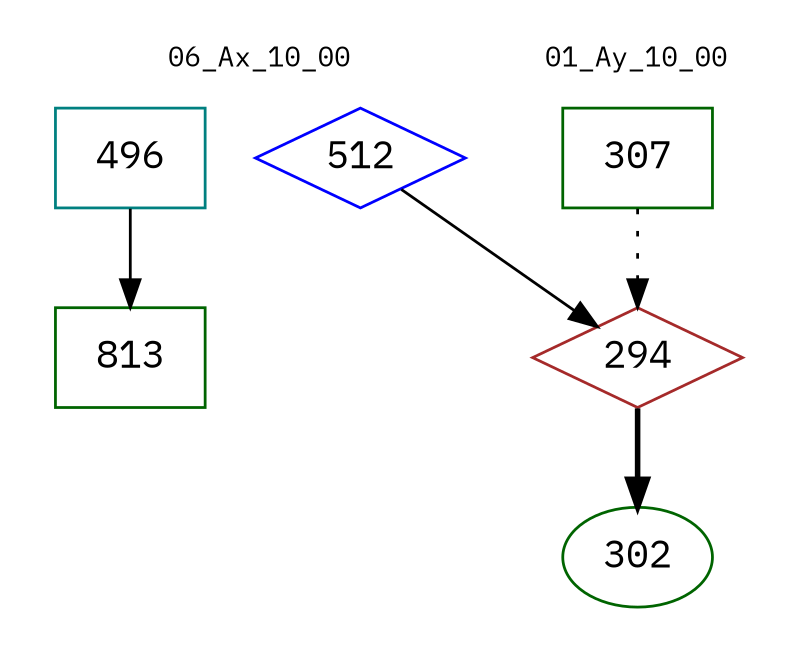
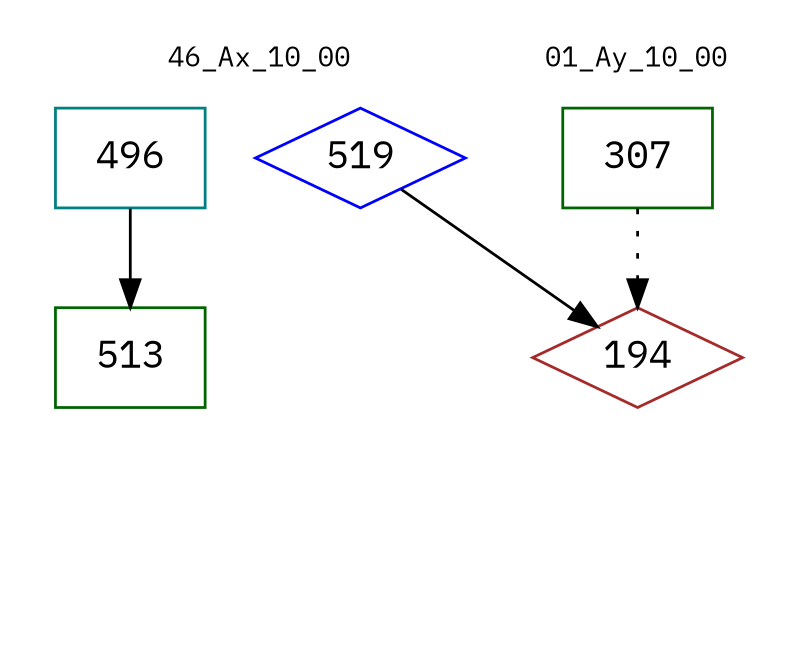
cluster "06_Ax_10_00": label "06_Ax_10_00" -> "46_Ax_10_00"
node "512": label "512" -> "519"
node "813": label "813" -> "513"
node "294": label "294" -> "194"
node "302": removed
